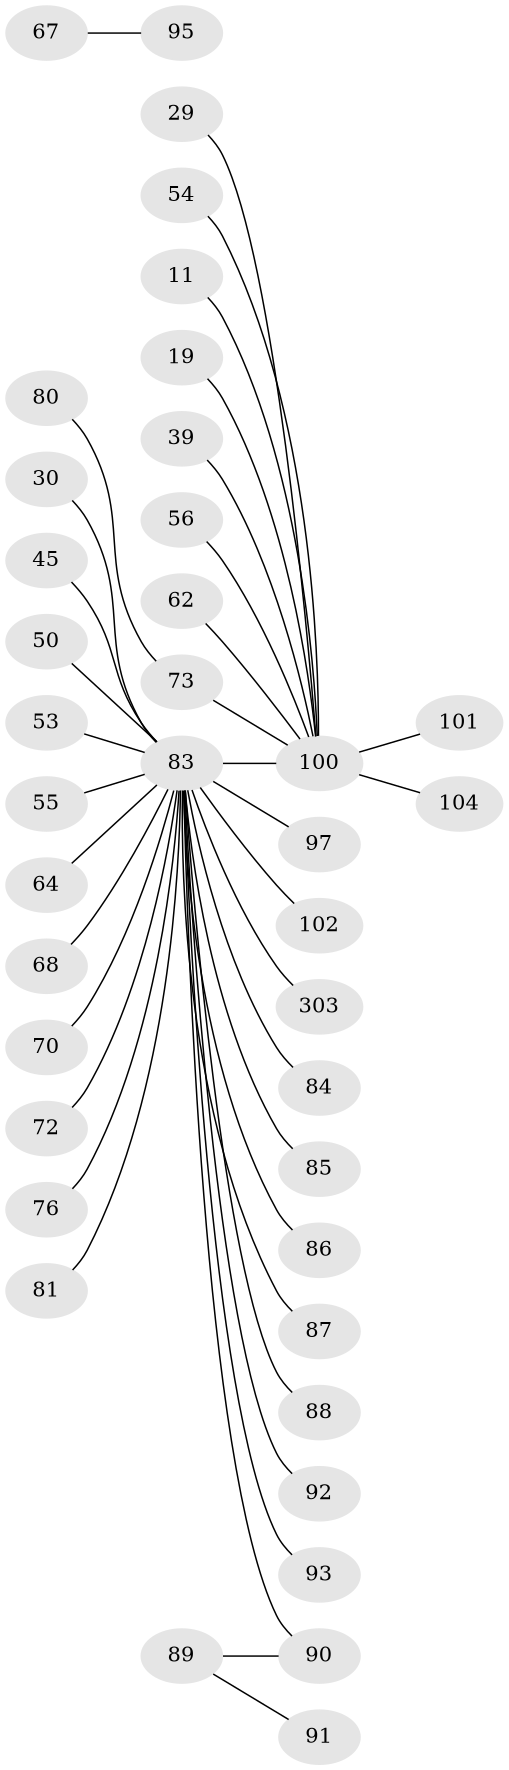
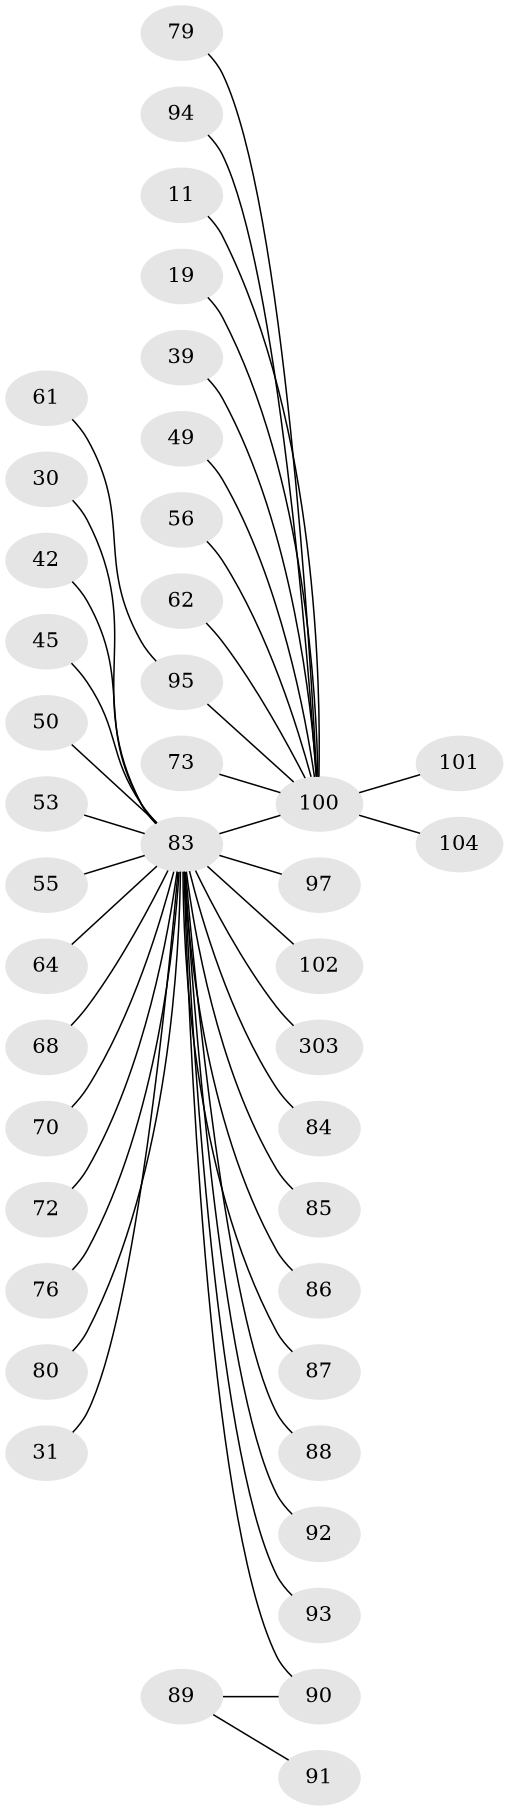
node "67": label "67" -> "61"
node "29": label "29" -> "79"
node "54": label "54" -> "94"
node "49": added
edge "80" -- "73": now "80" -- "83"
node "42": added
edge "95" -- "100": added
node "81": label "81" -> "31"
